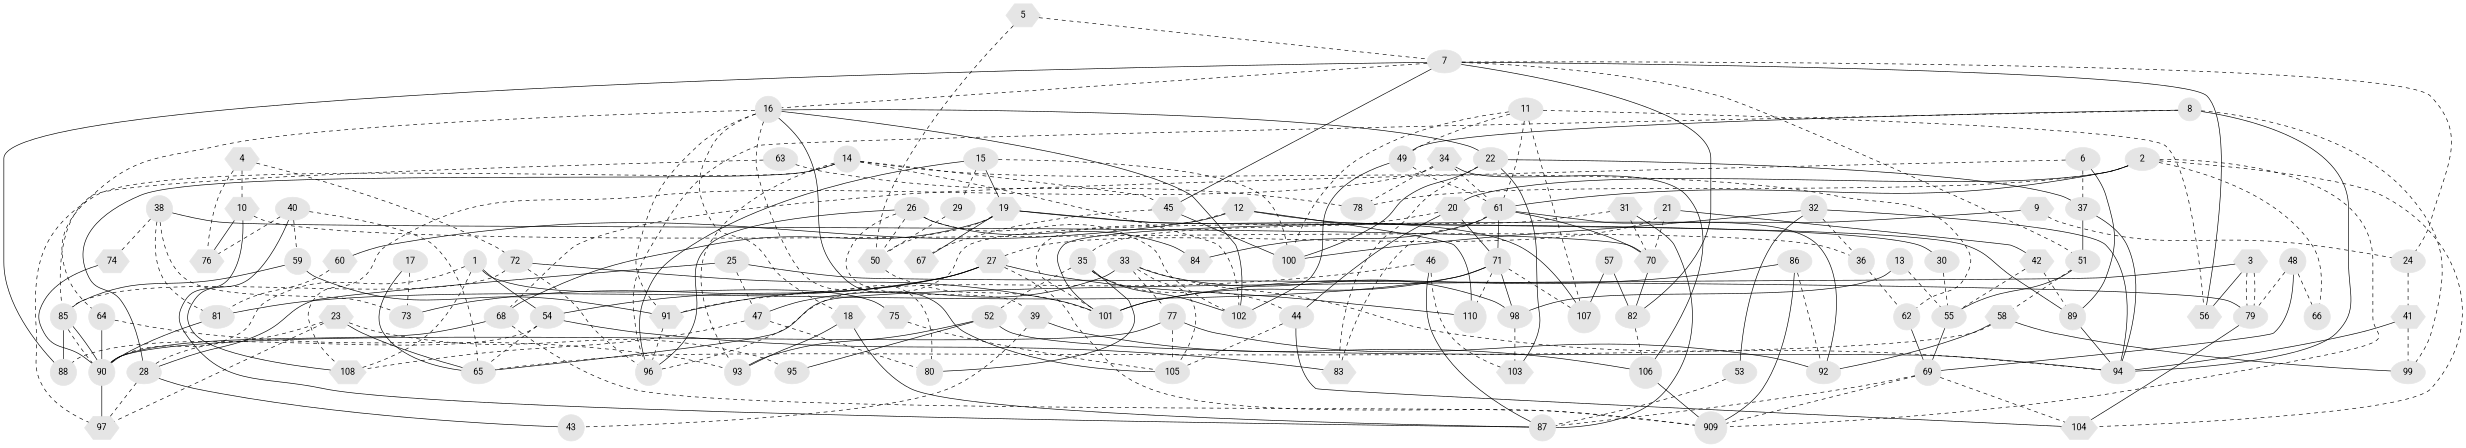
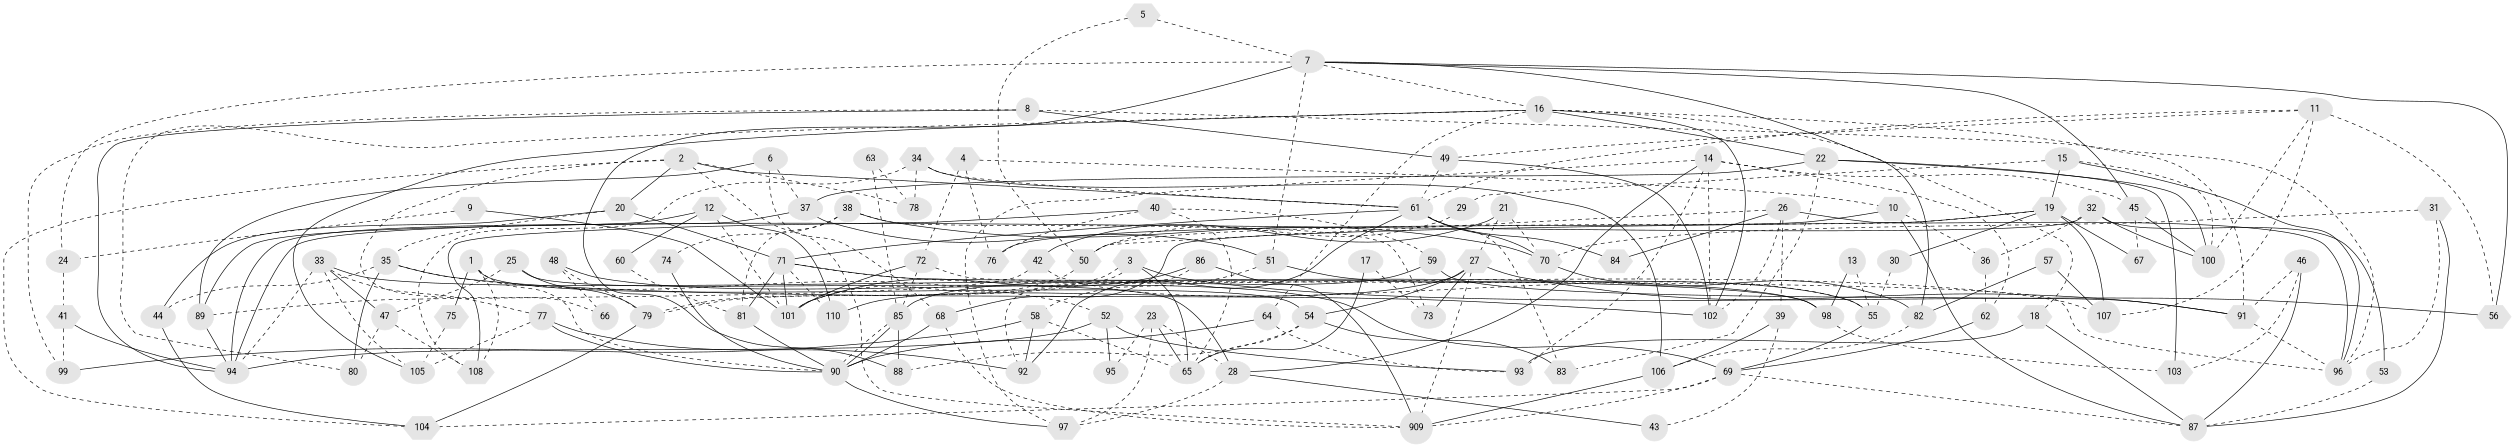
edge "44" -- "105": removed
